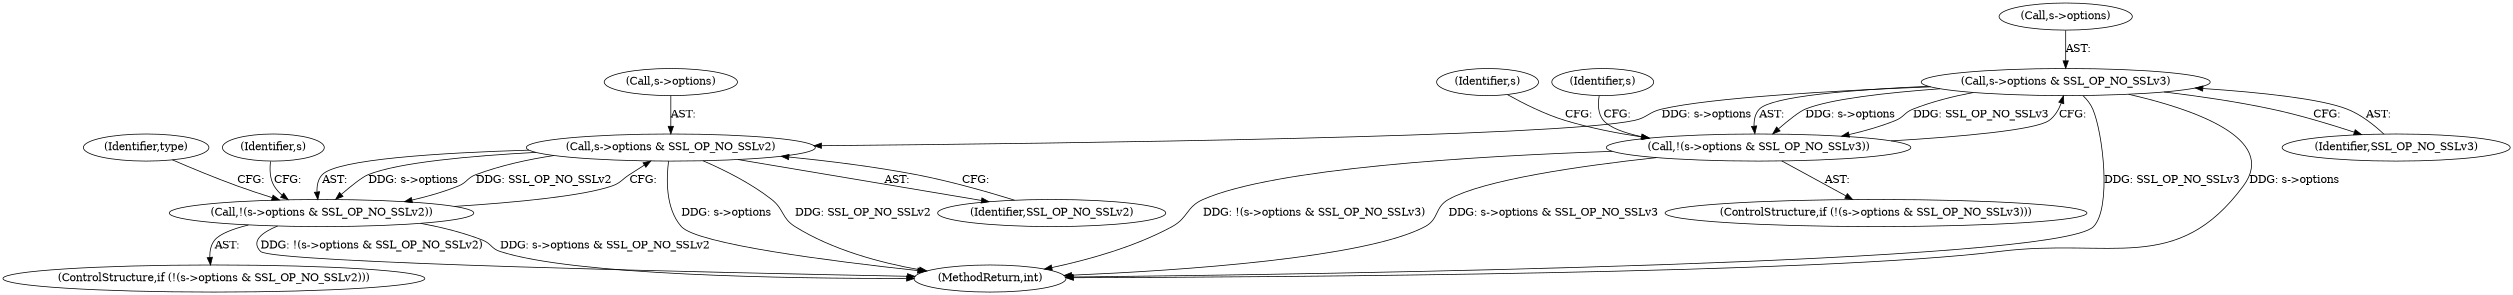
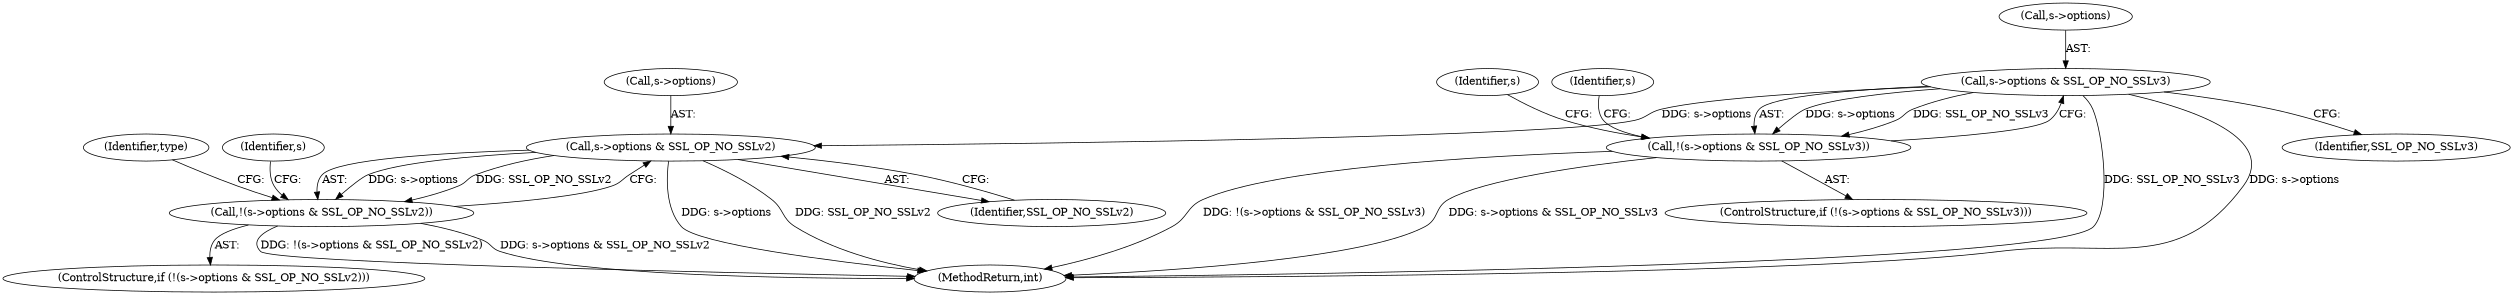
edge "(Identifier,SSL_OP_NO_SSLv3)" -> "(Call,s->options & SSL_OP_NO_SSLv3)": removed, label "AST:"
